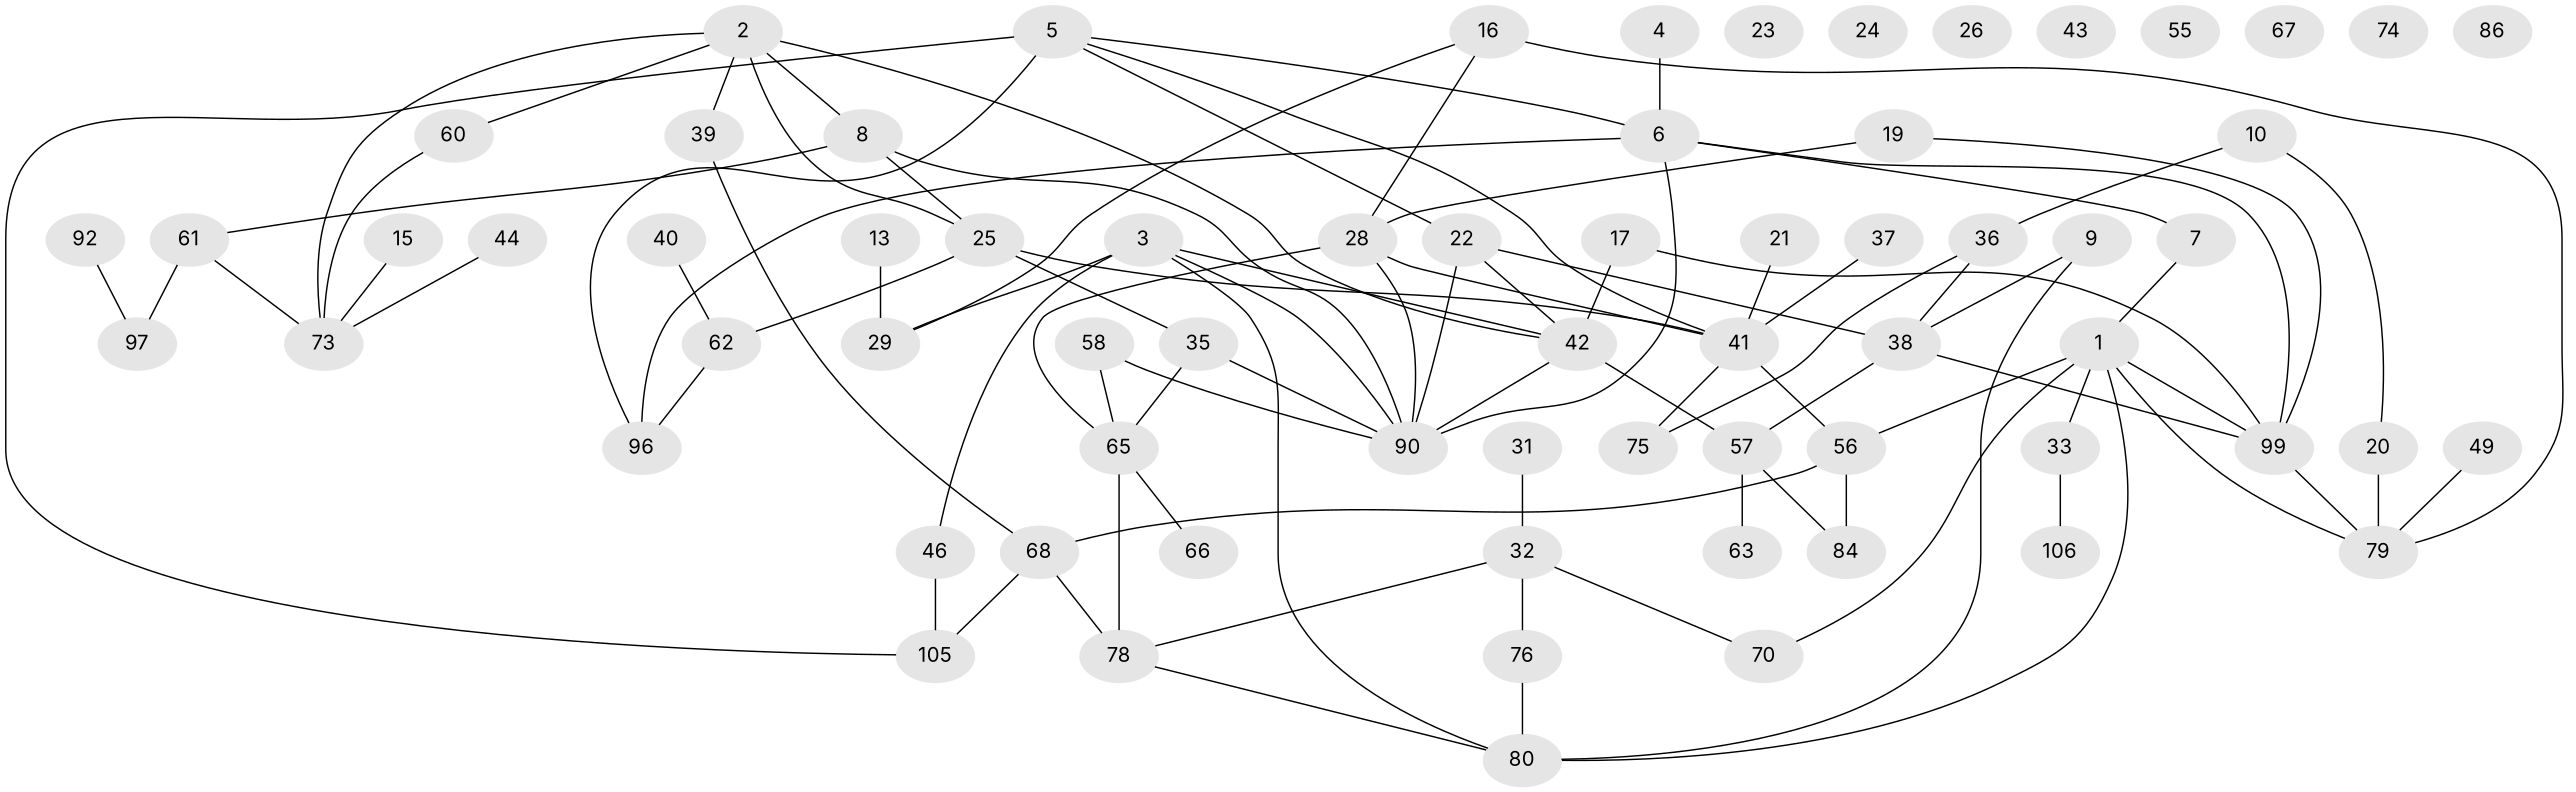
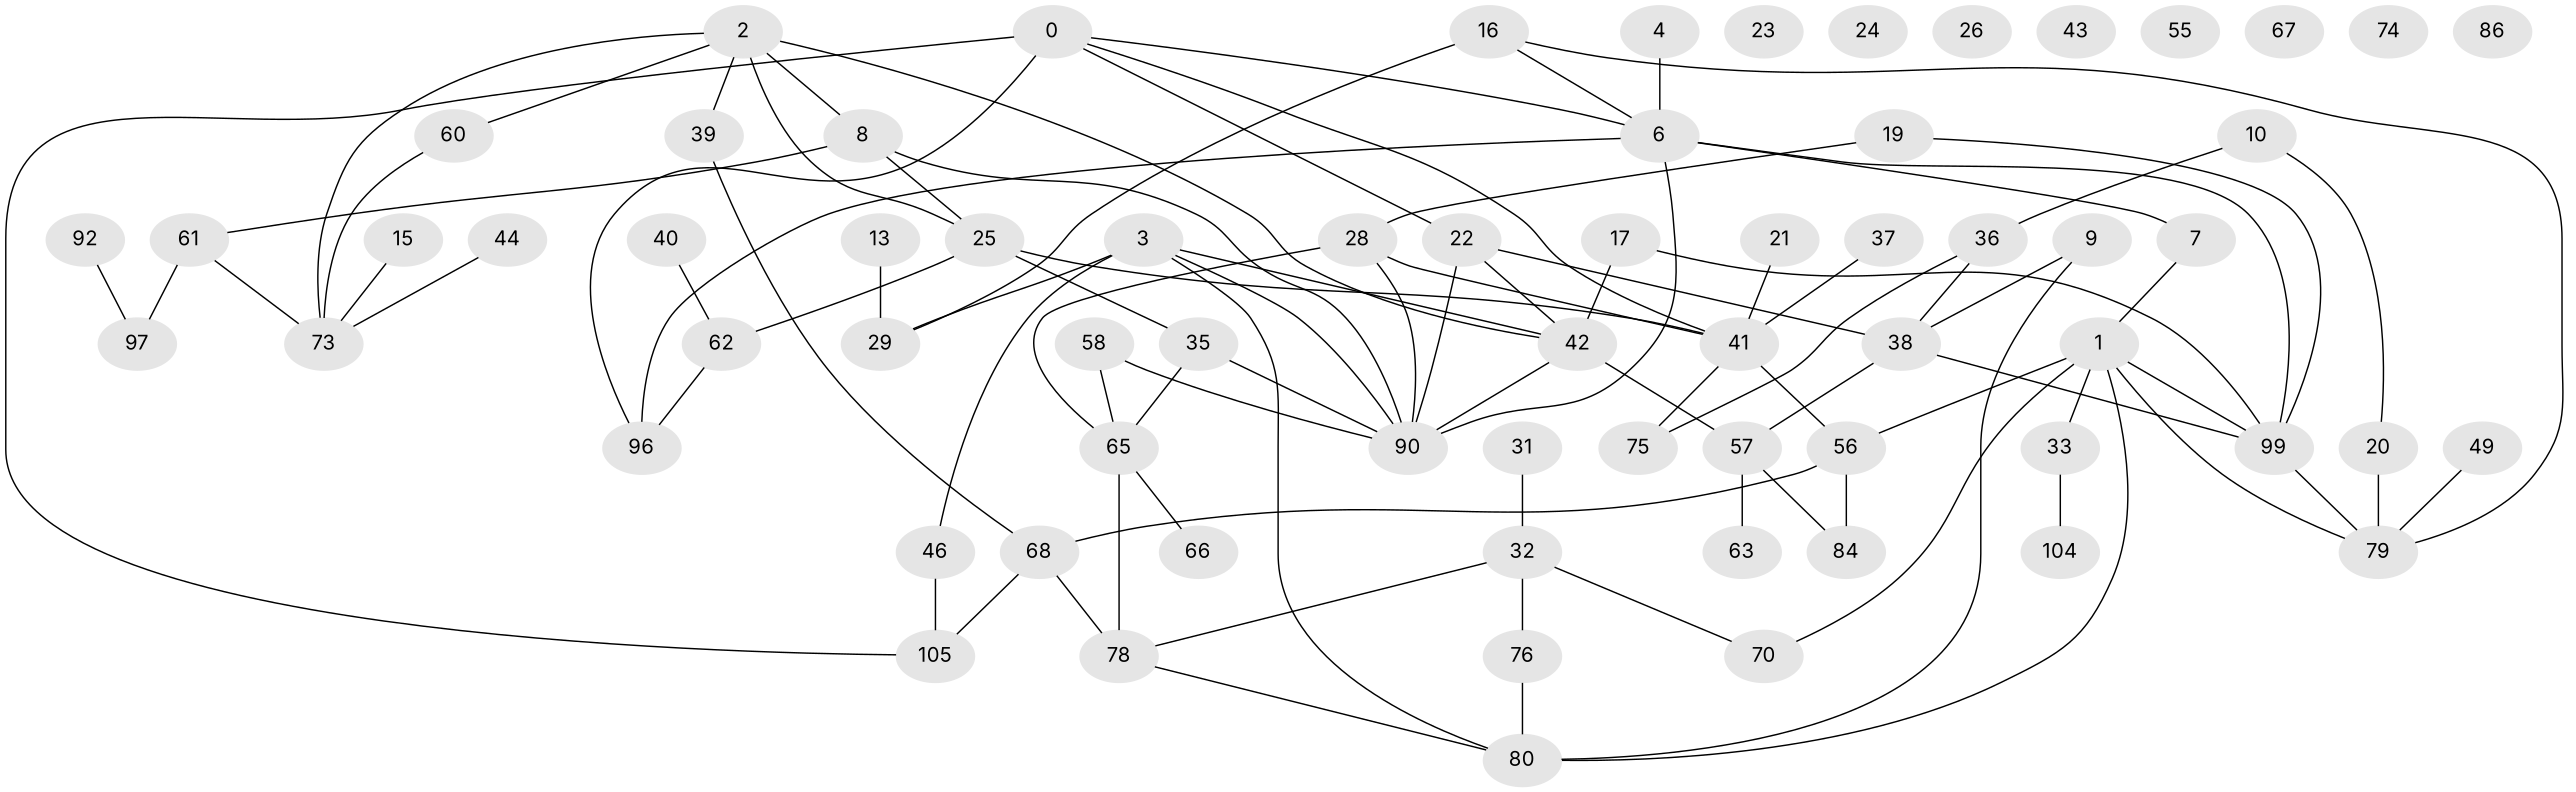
node "5": label "5" -> "0"
edge "16" -- "28": now "16" -- "6"
node "106": label "106" -> "104"
